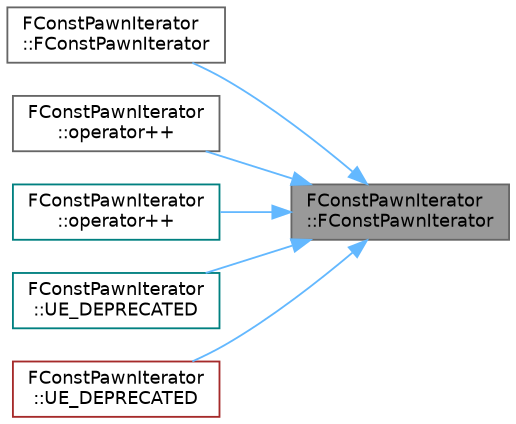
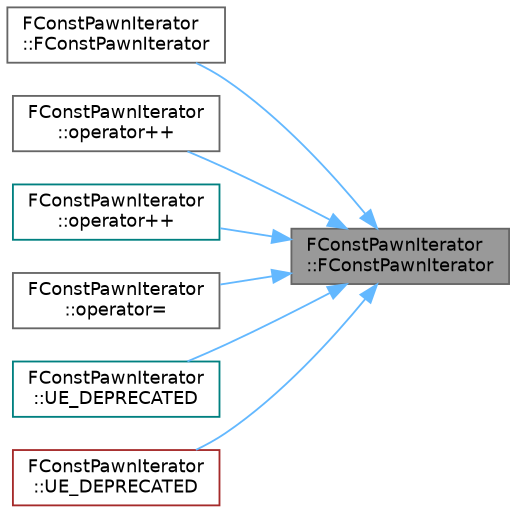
node "FConstPawnIterator ::operator=": added
